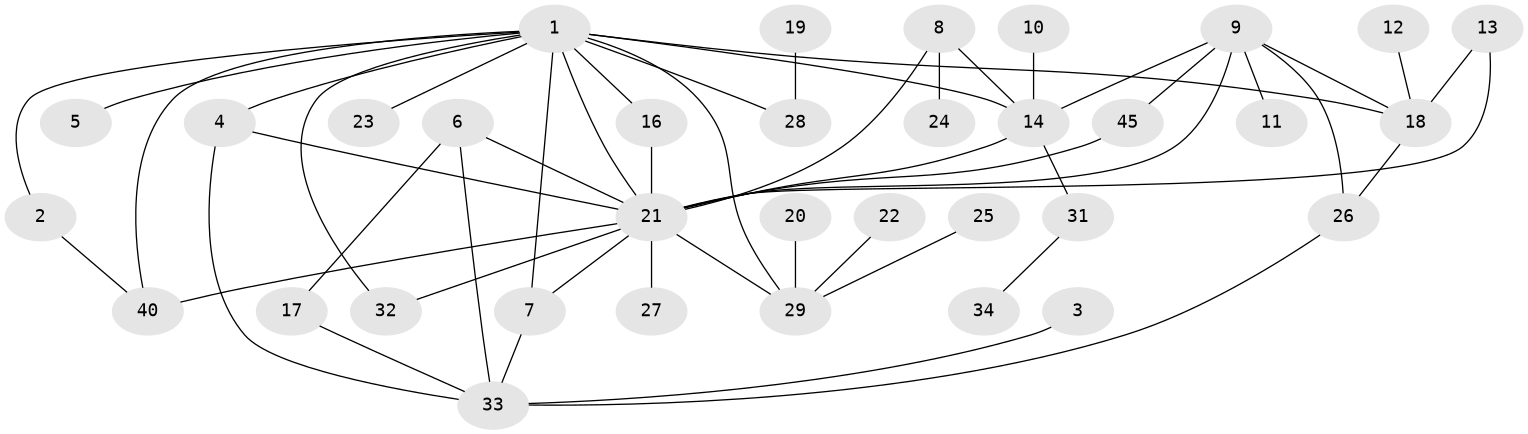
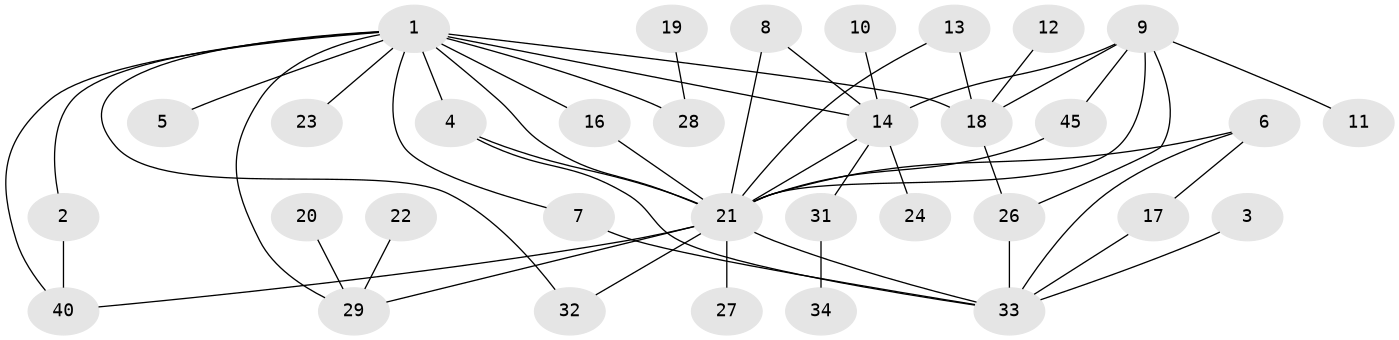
edge "8" -- "24": now "14" -- "24"
node "25": removed
edge "21" -- "7": now "21" -- "33"
